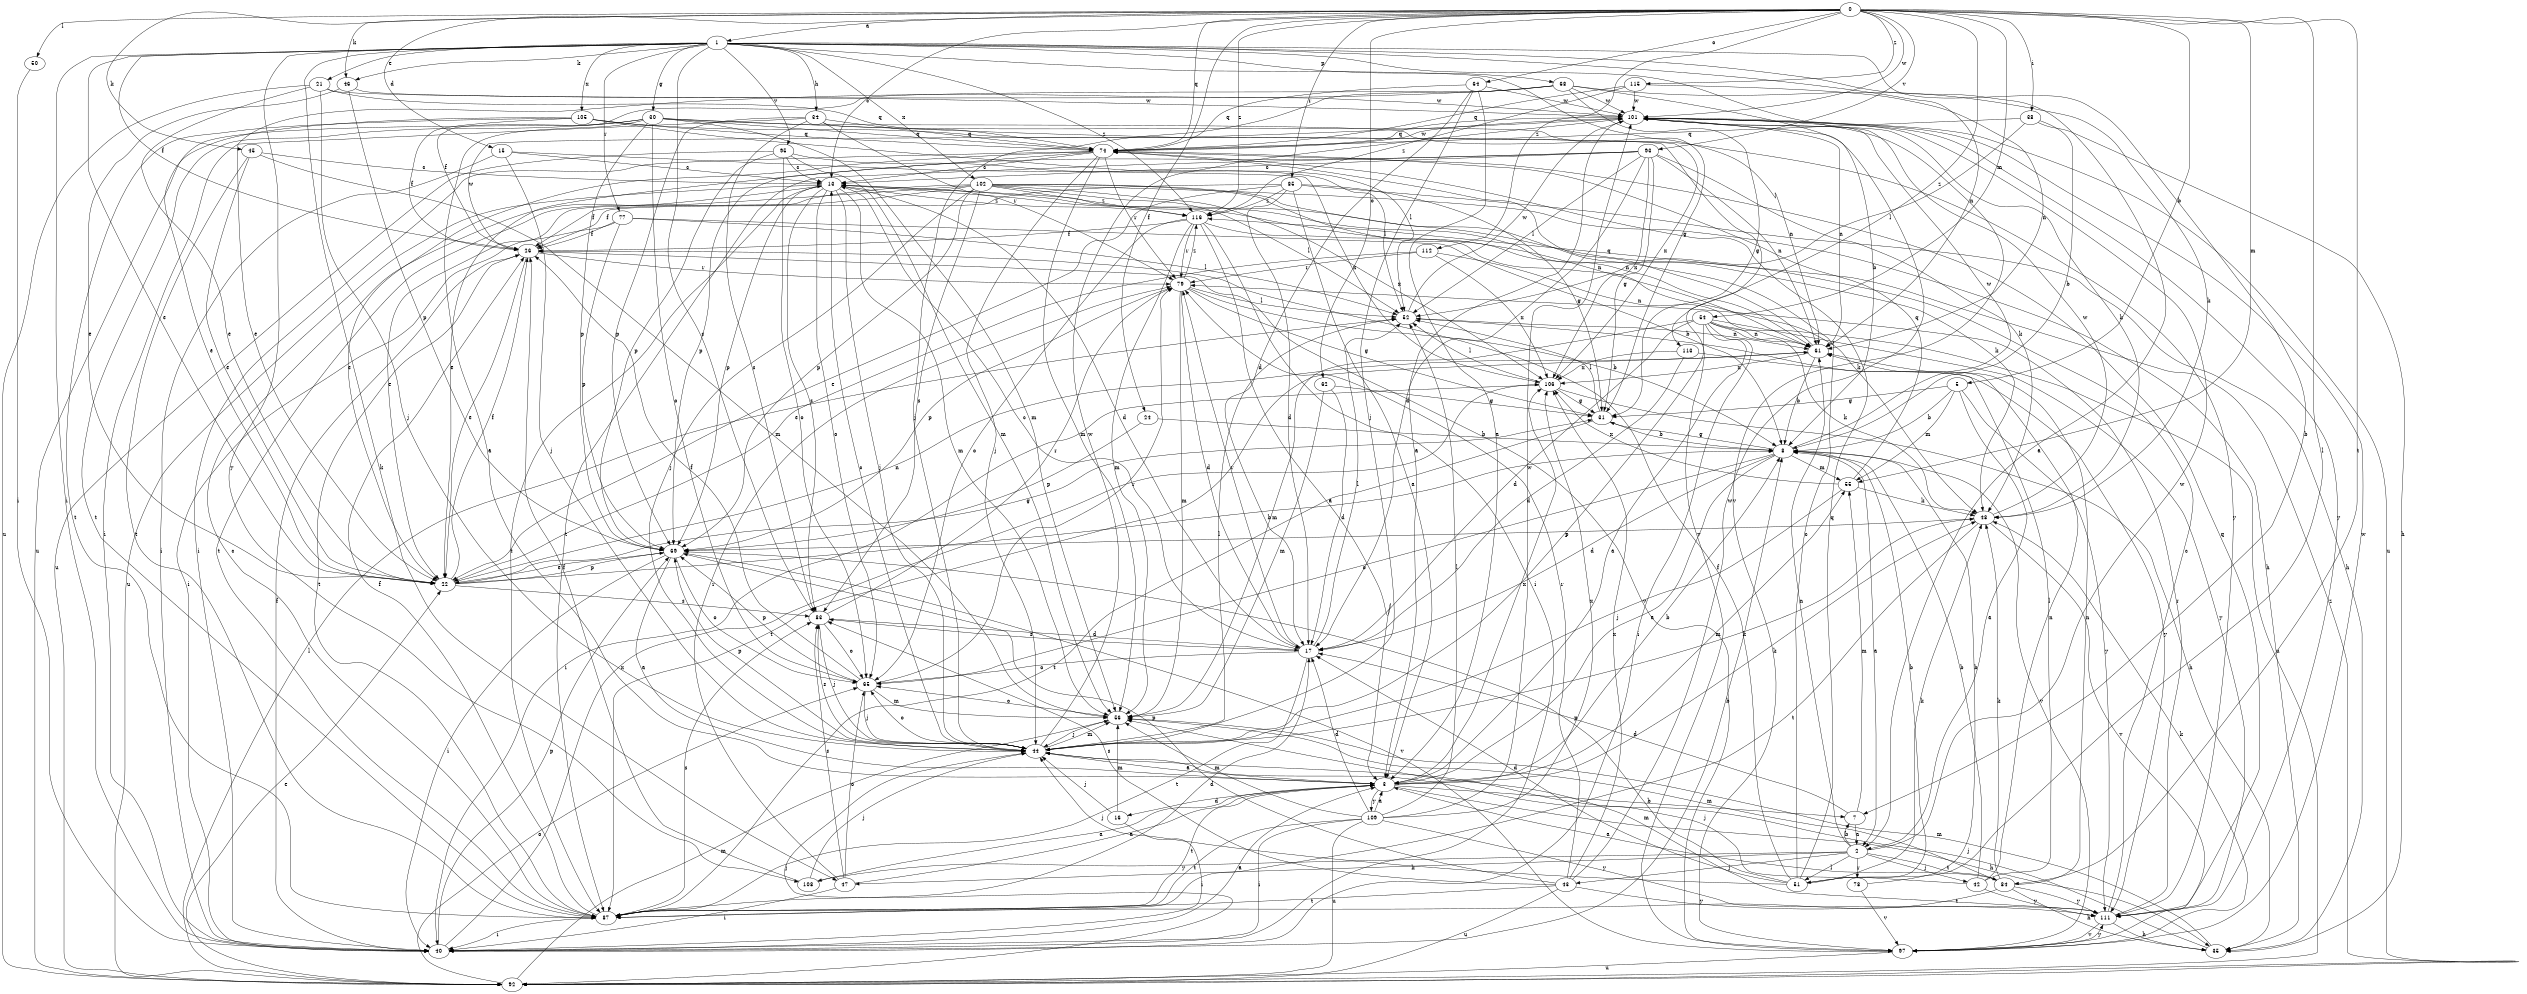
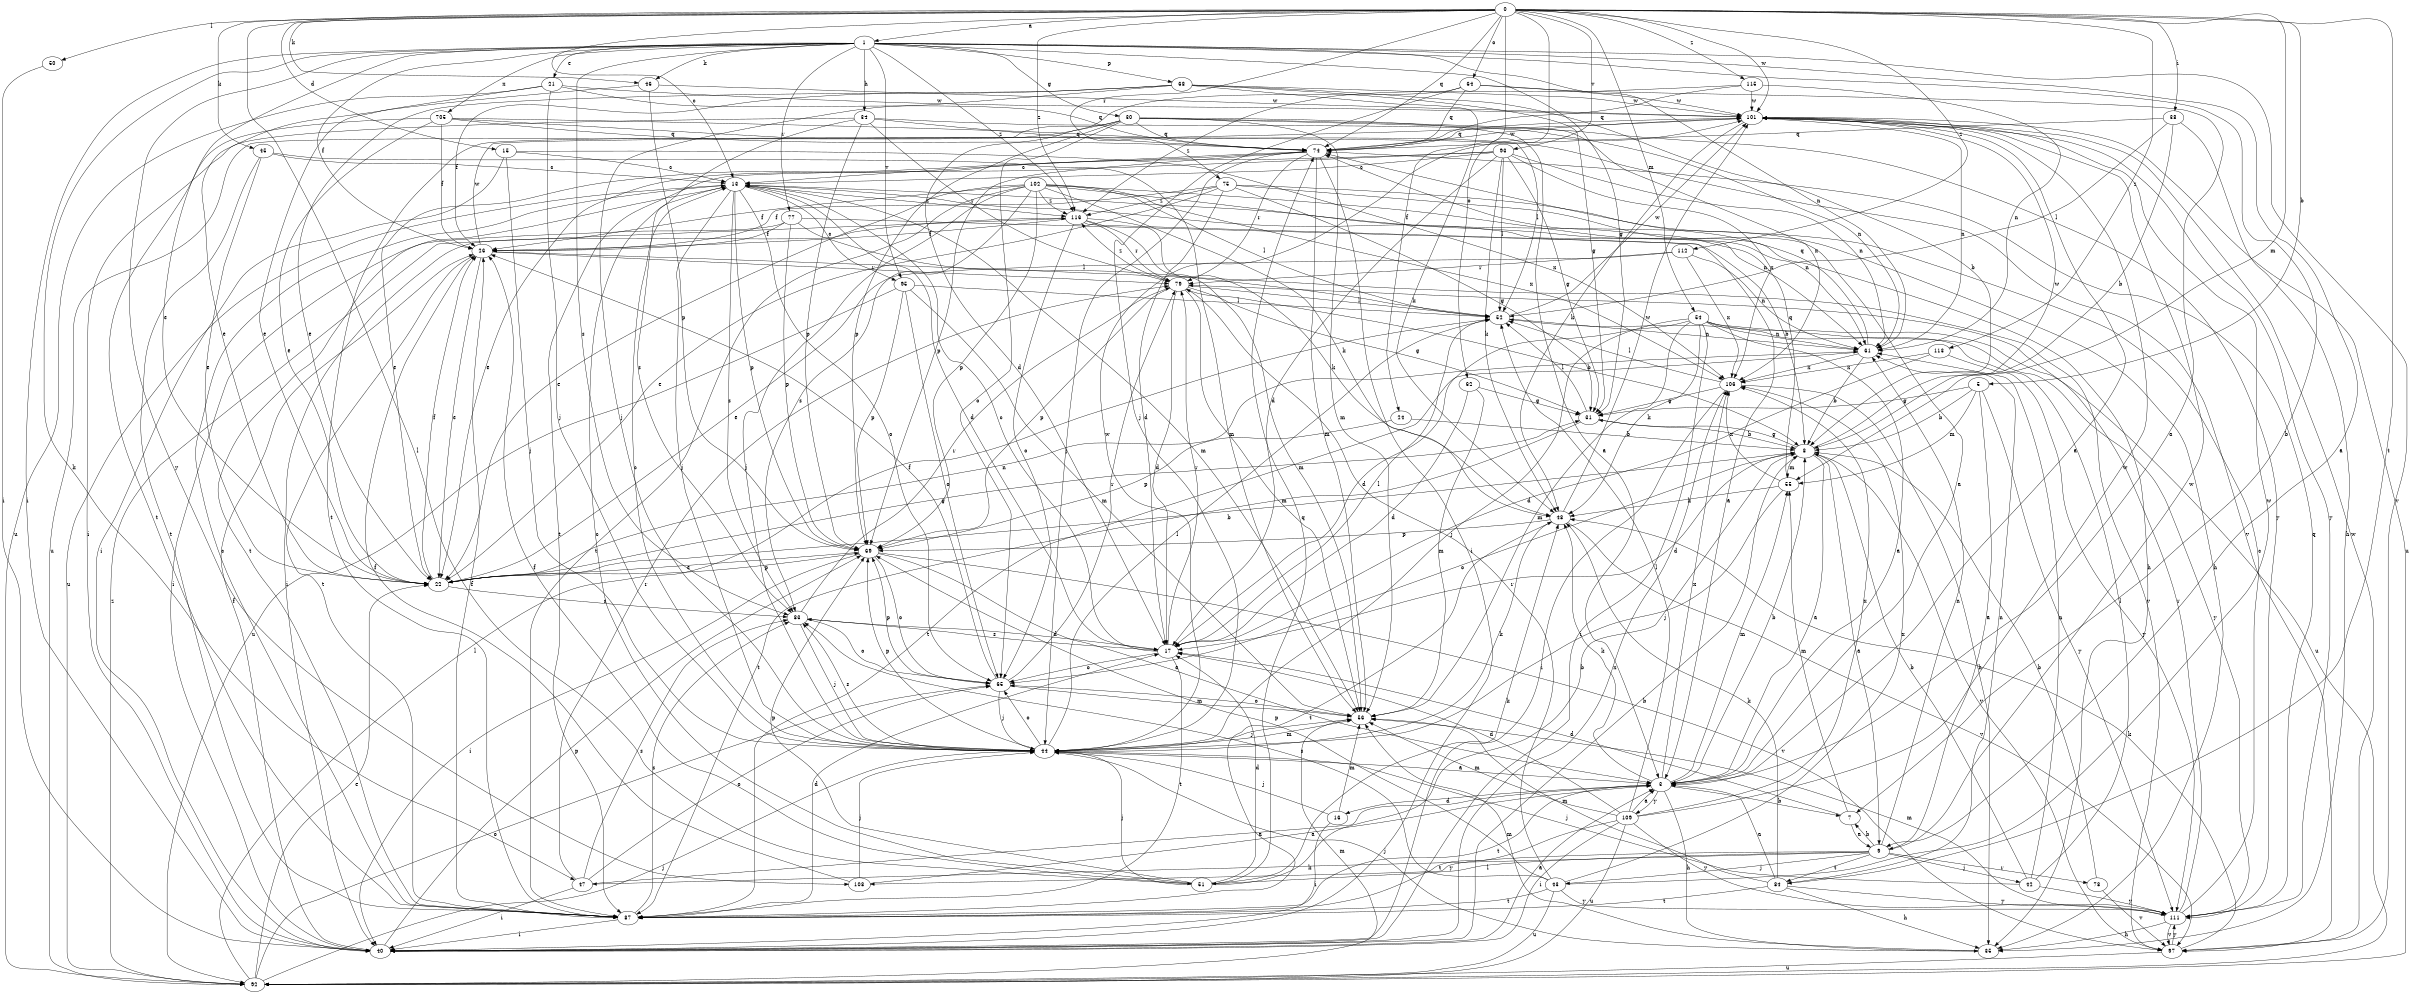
edge "1" -> "102": removed, label "x"
node "105": label "105" -> "705"
edge "95" -> "13": reversed
node "85": label "85" -> "75"
node "2": label "2" -> "9"
